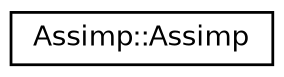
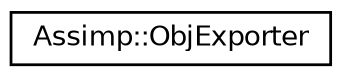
node "Assimp::Assimp": label "Assimp::Assimp" -> "Assimp::ObjExporter"
